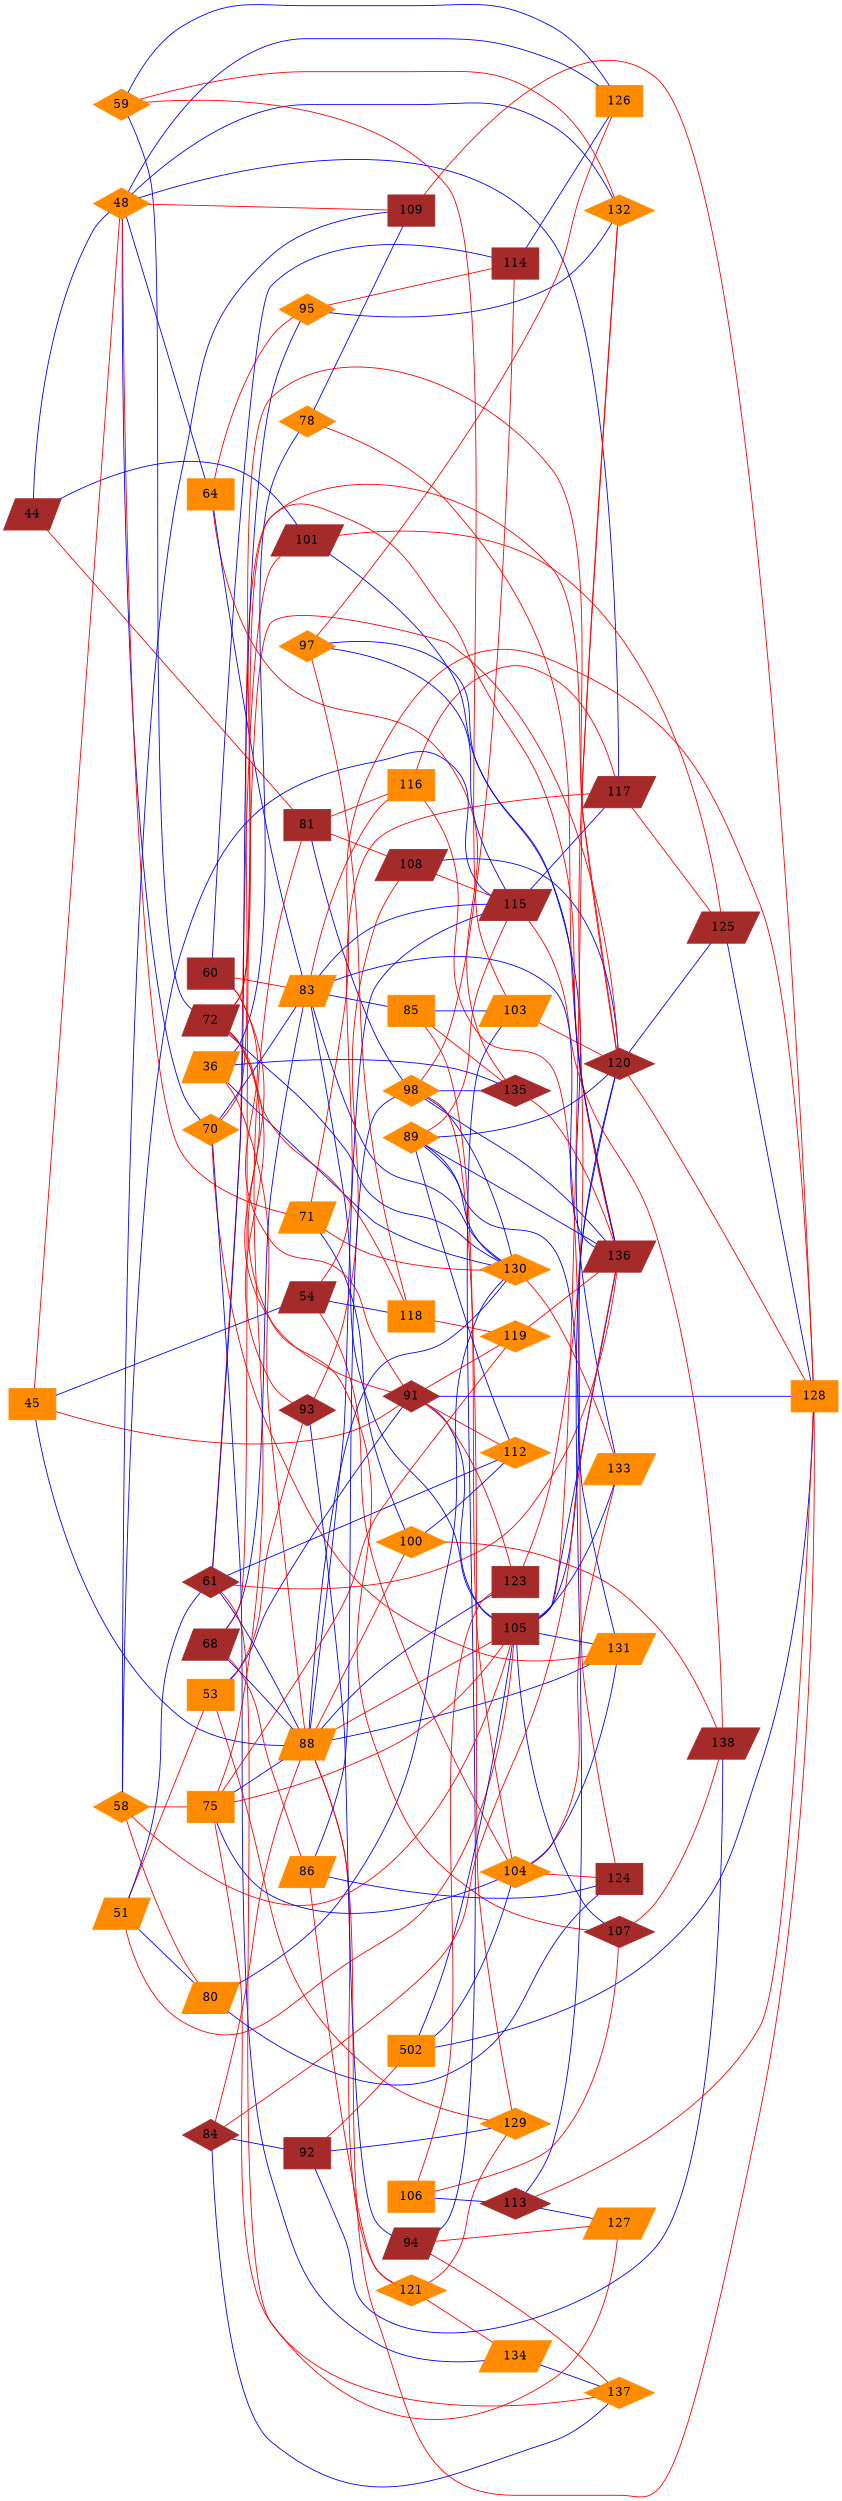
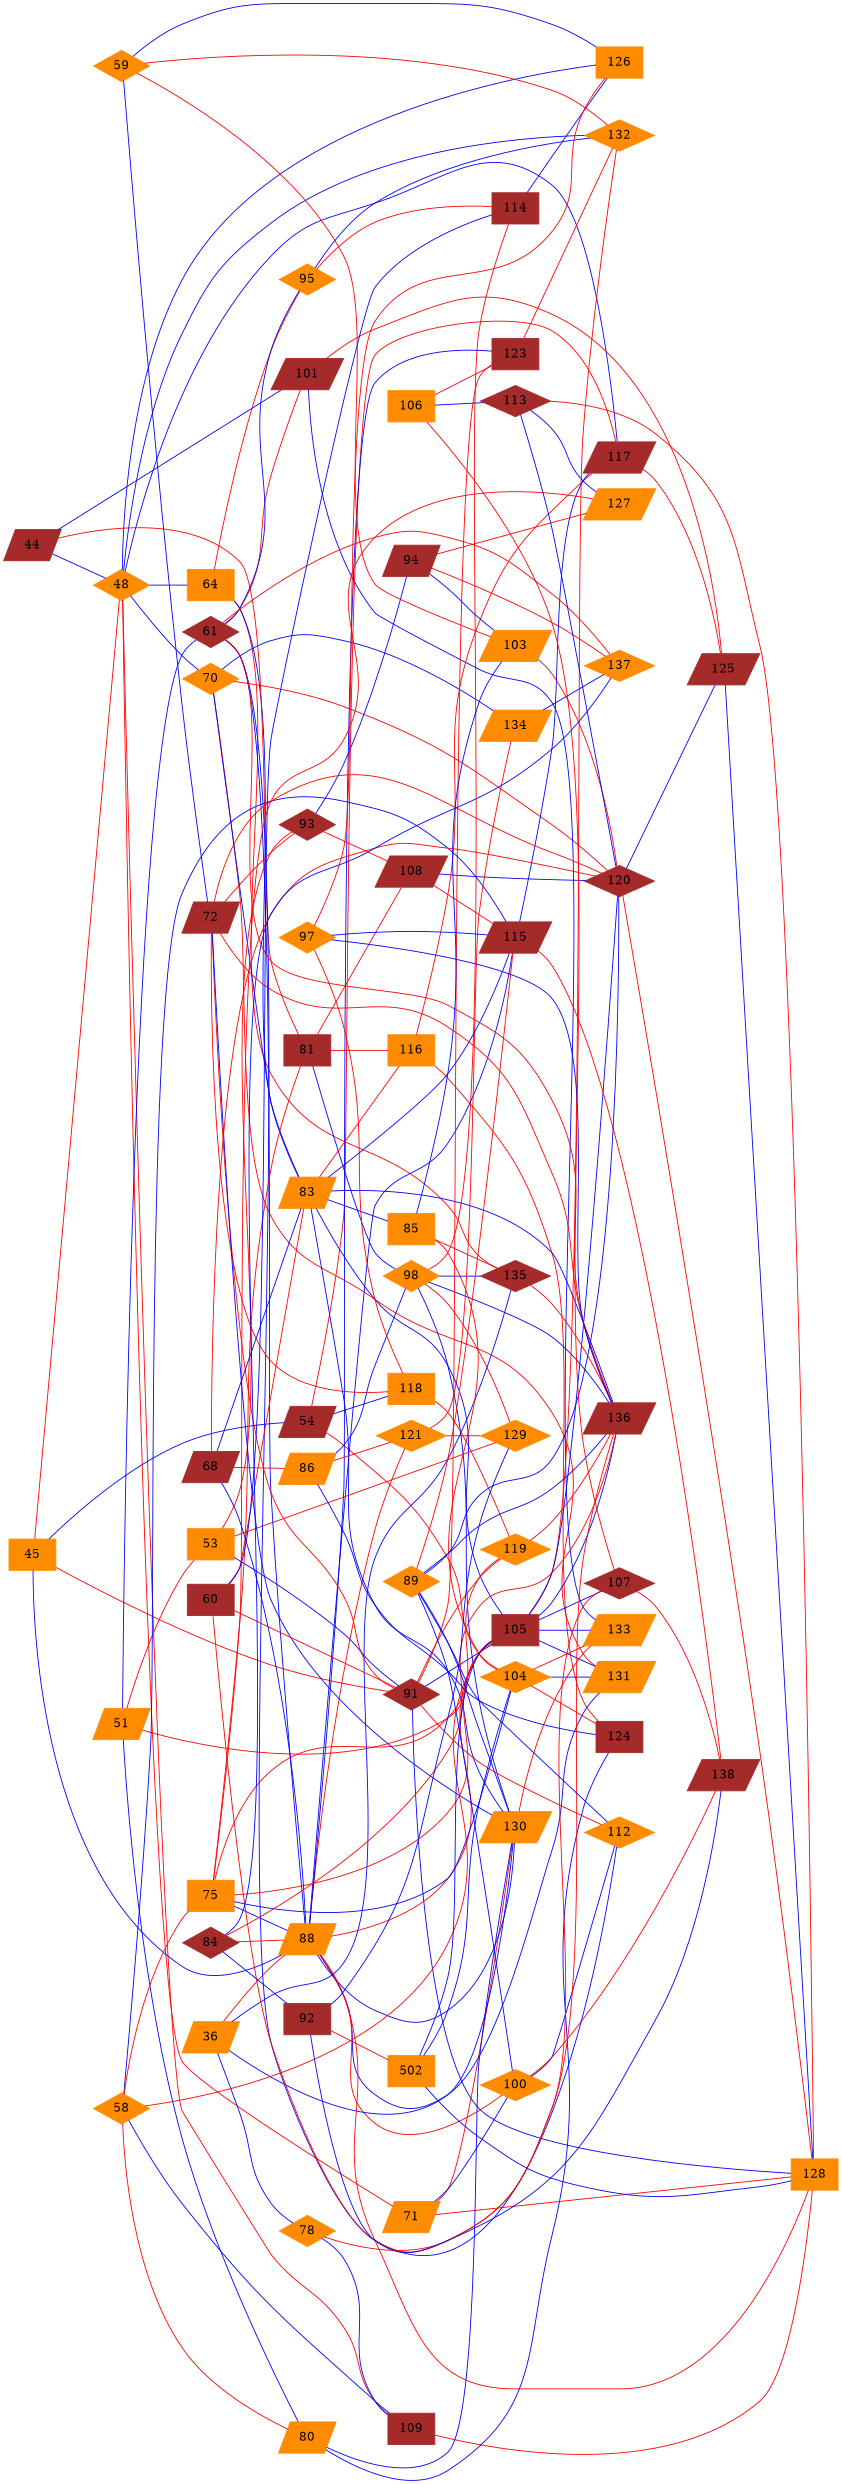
node "130": shape diamond -> parallelogram
edge "89" -- "131": now "89" -- "100"
